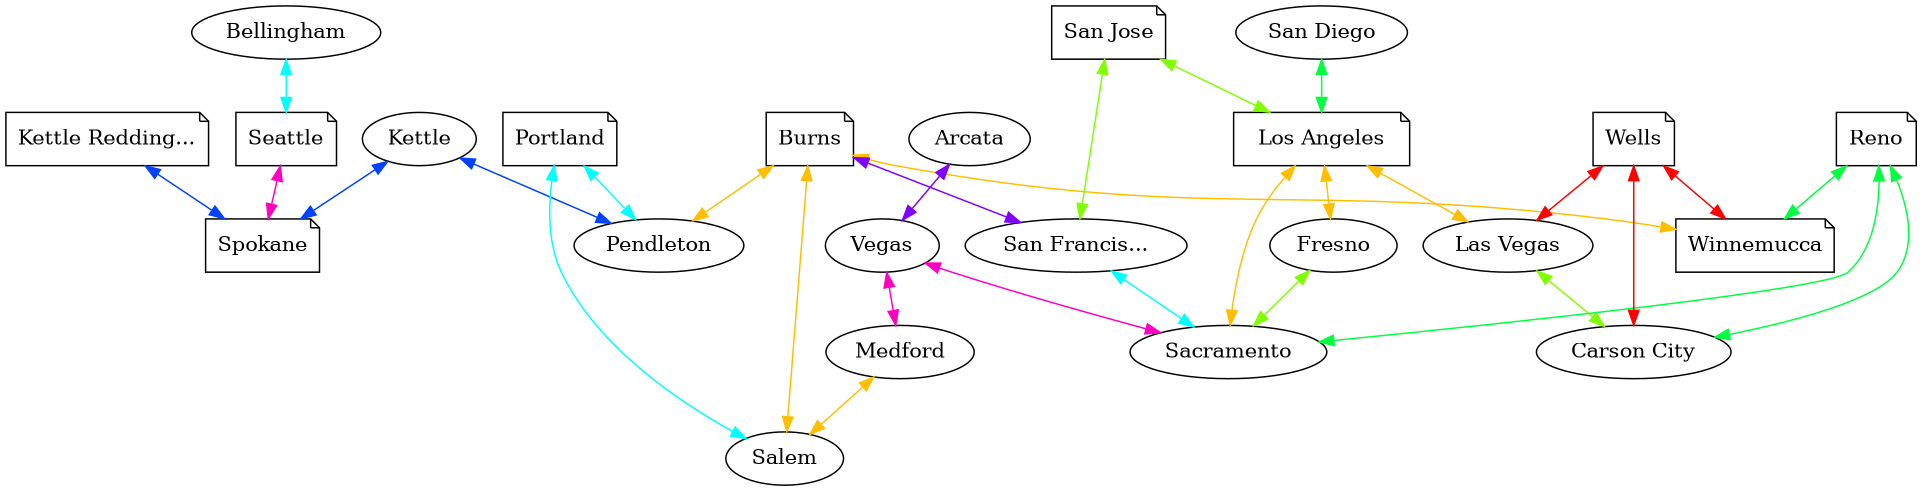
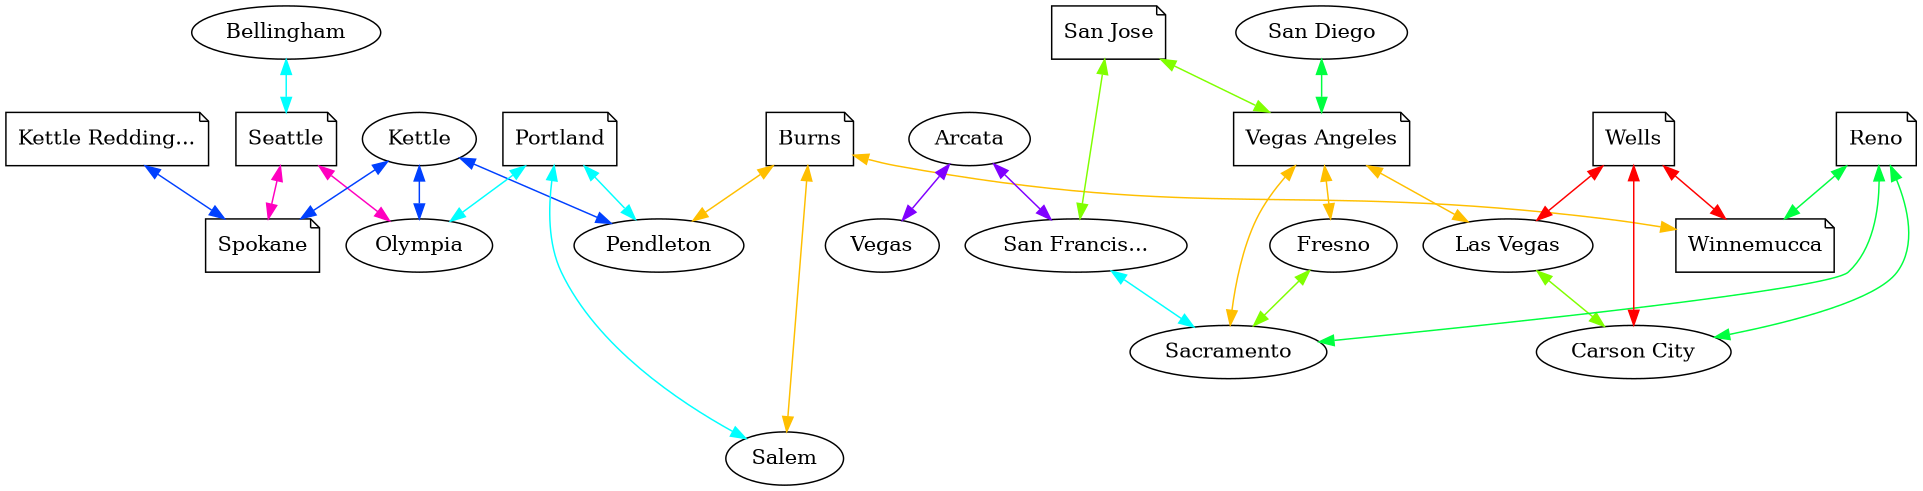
node "Los Angeles": label "Los Angeles" -> "Vegas Angeles"
edge "Burns" -- "San Francis...": now "Arcata" -- "San Francis..."
node "Olympia": added
edge "Vegas" -- "Sacramento": removed
node "Medford": removed
